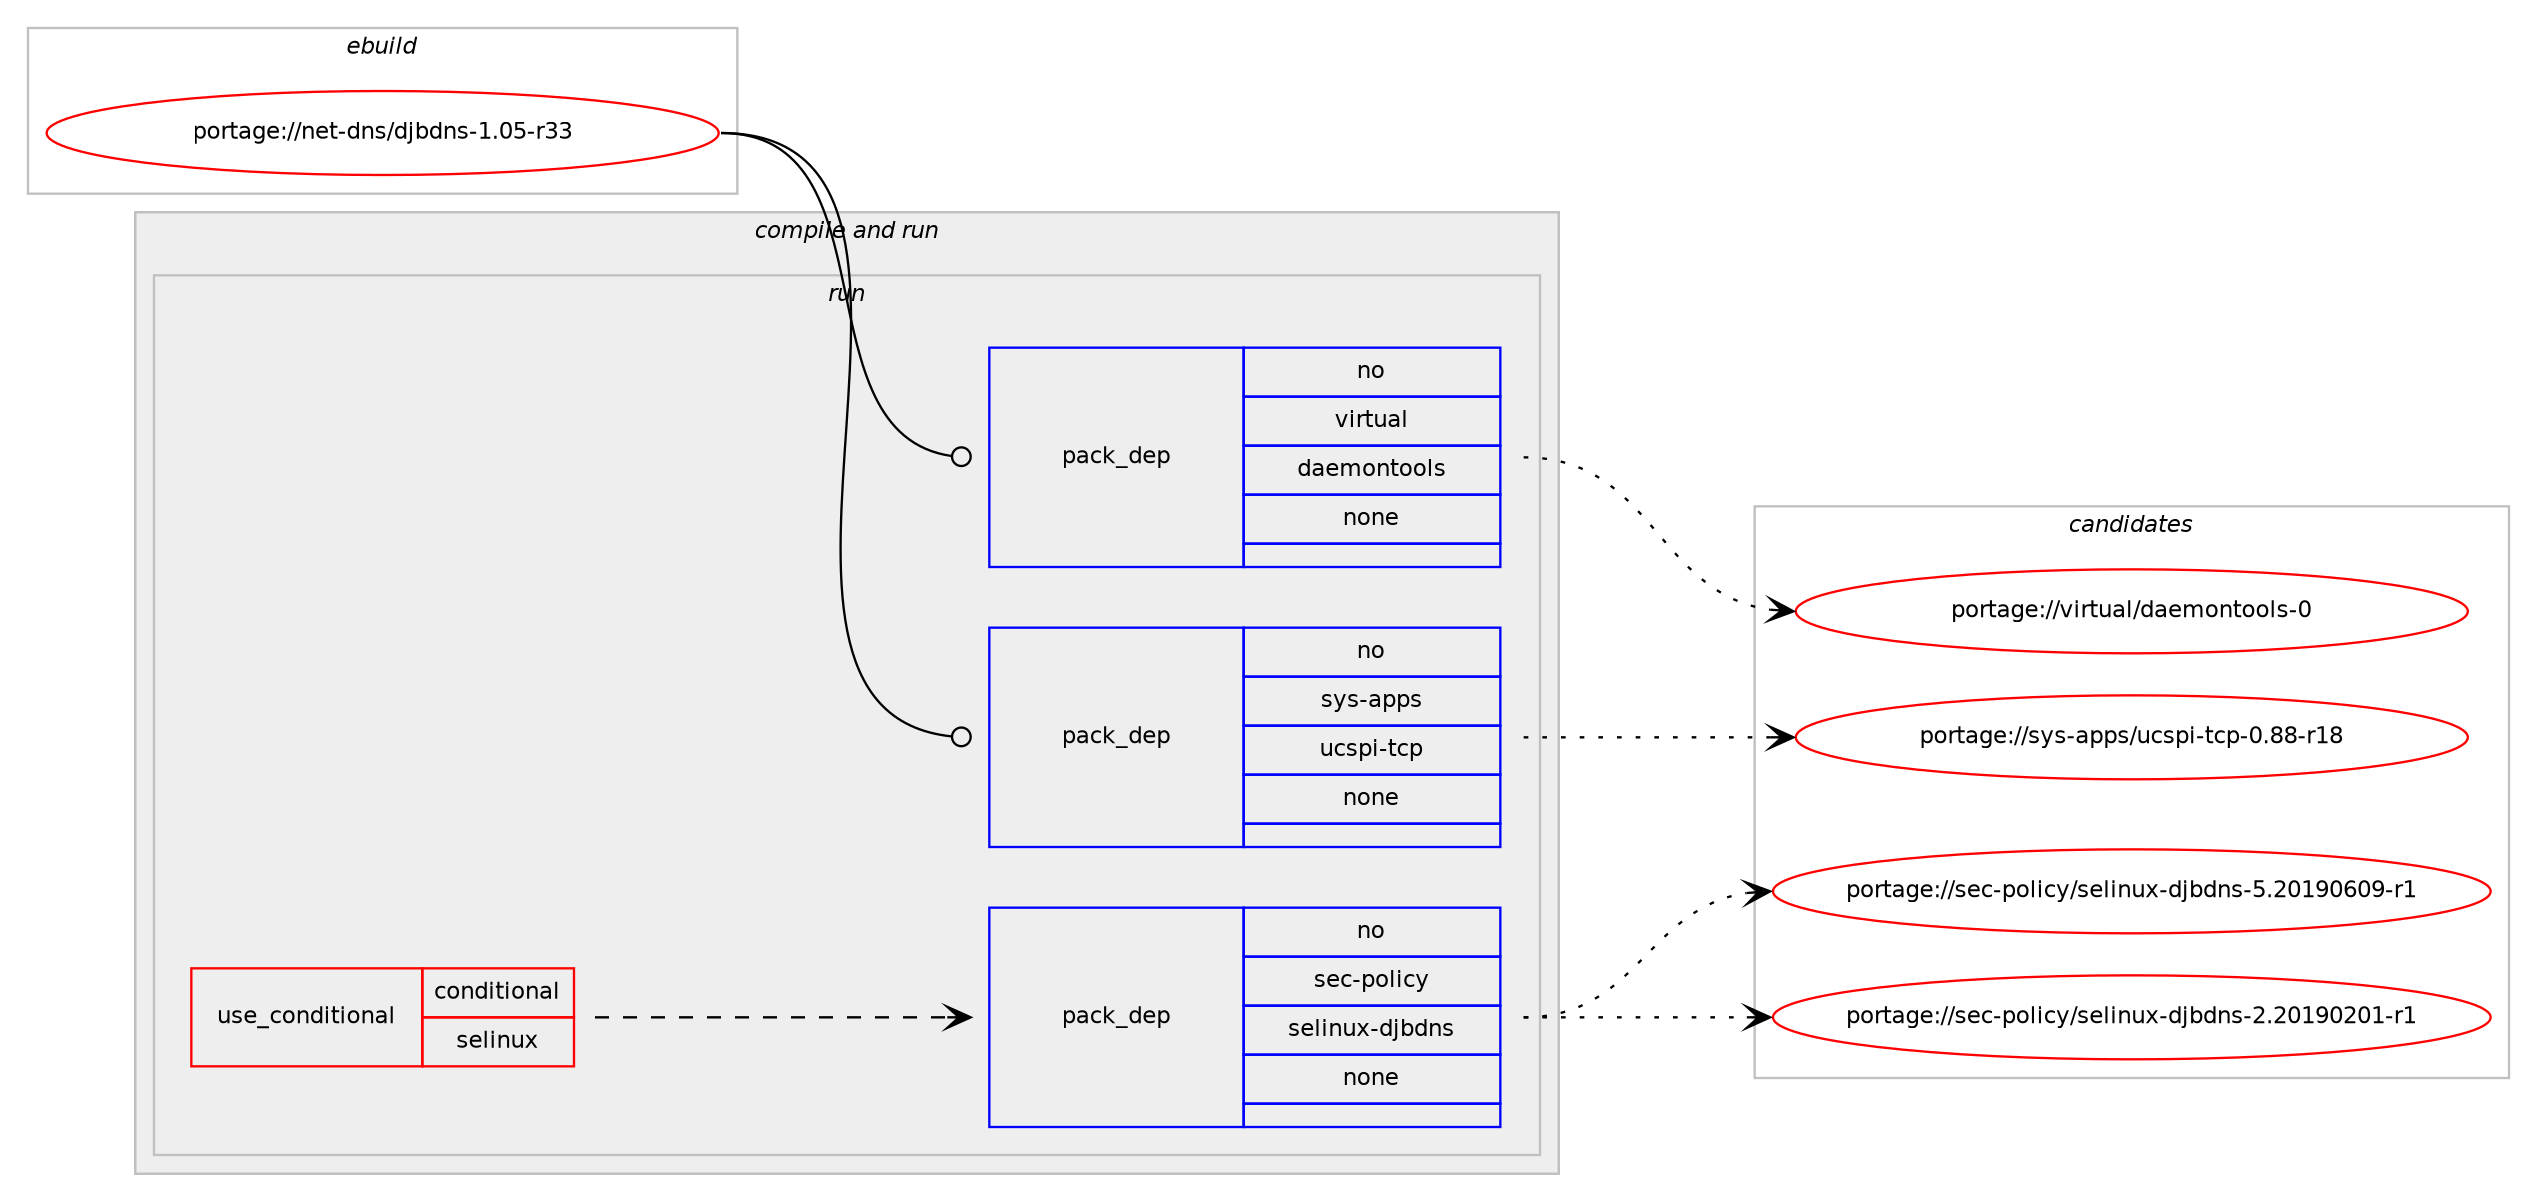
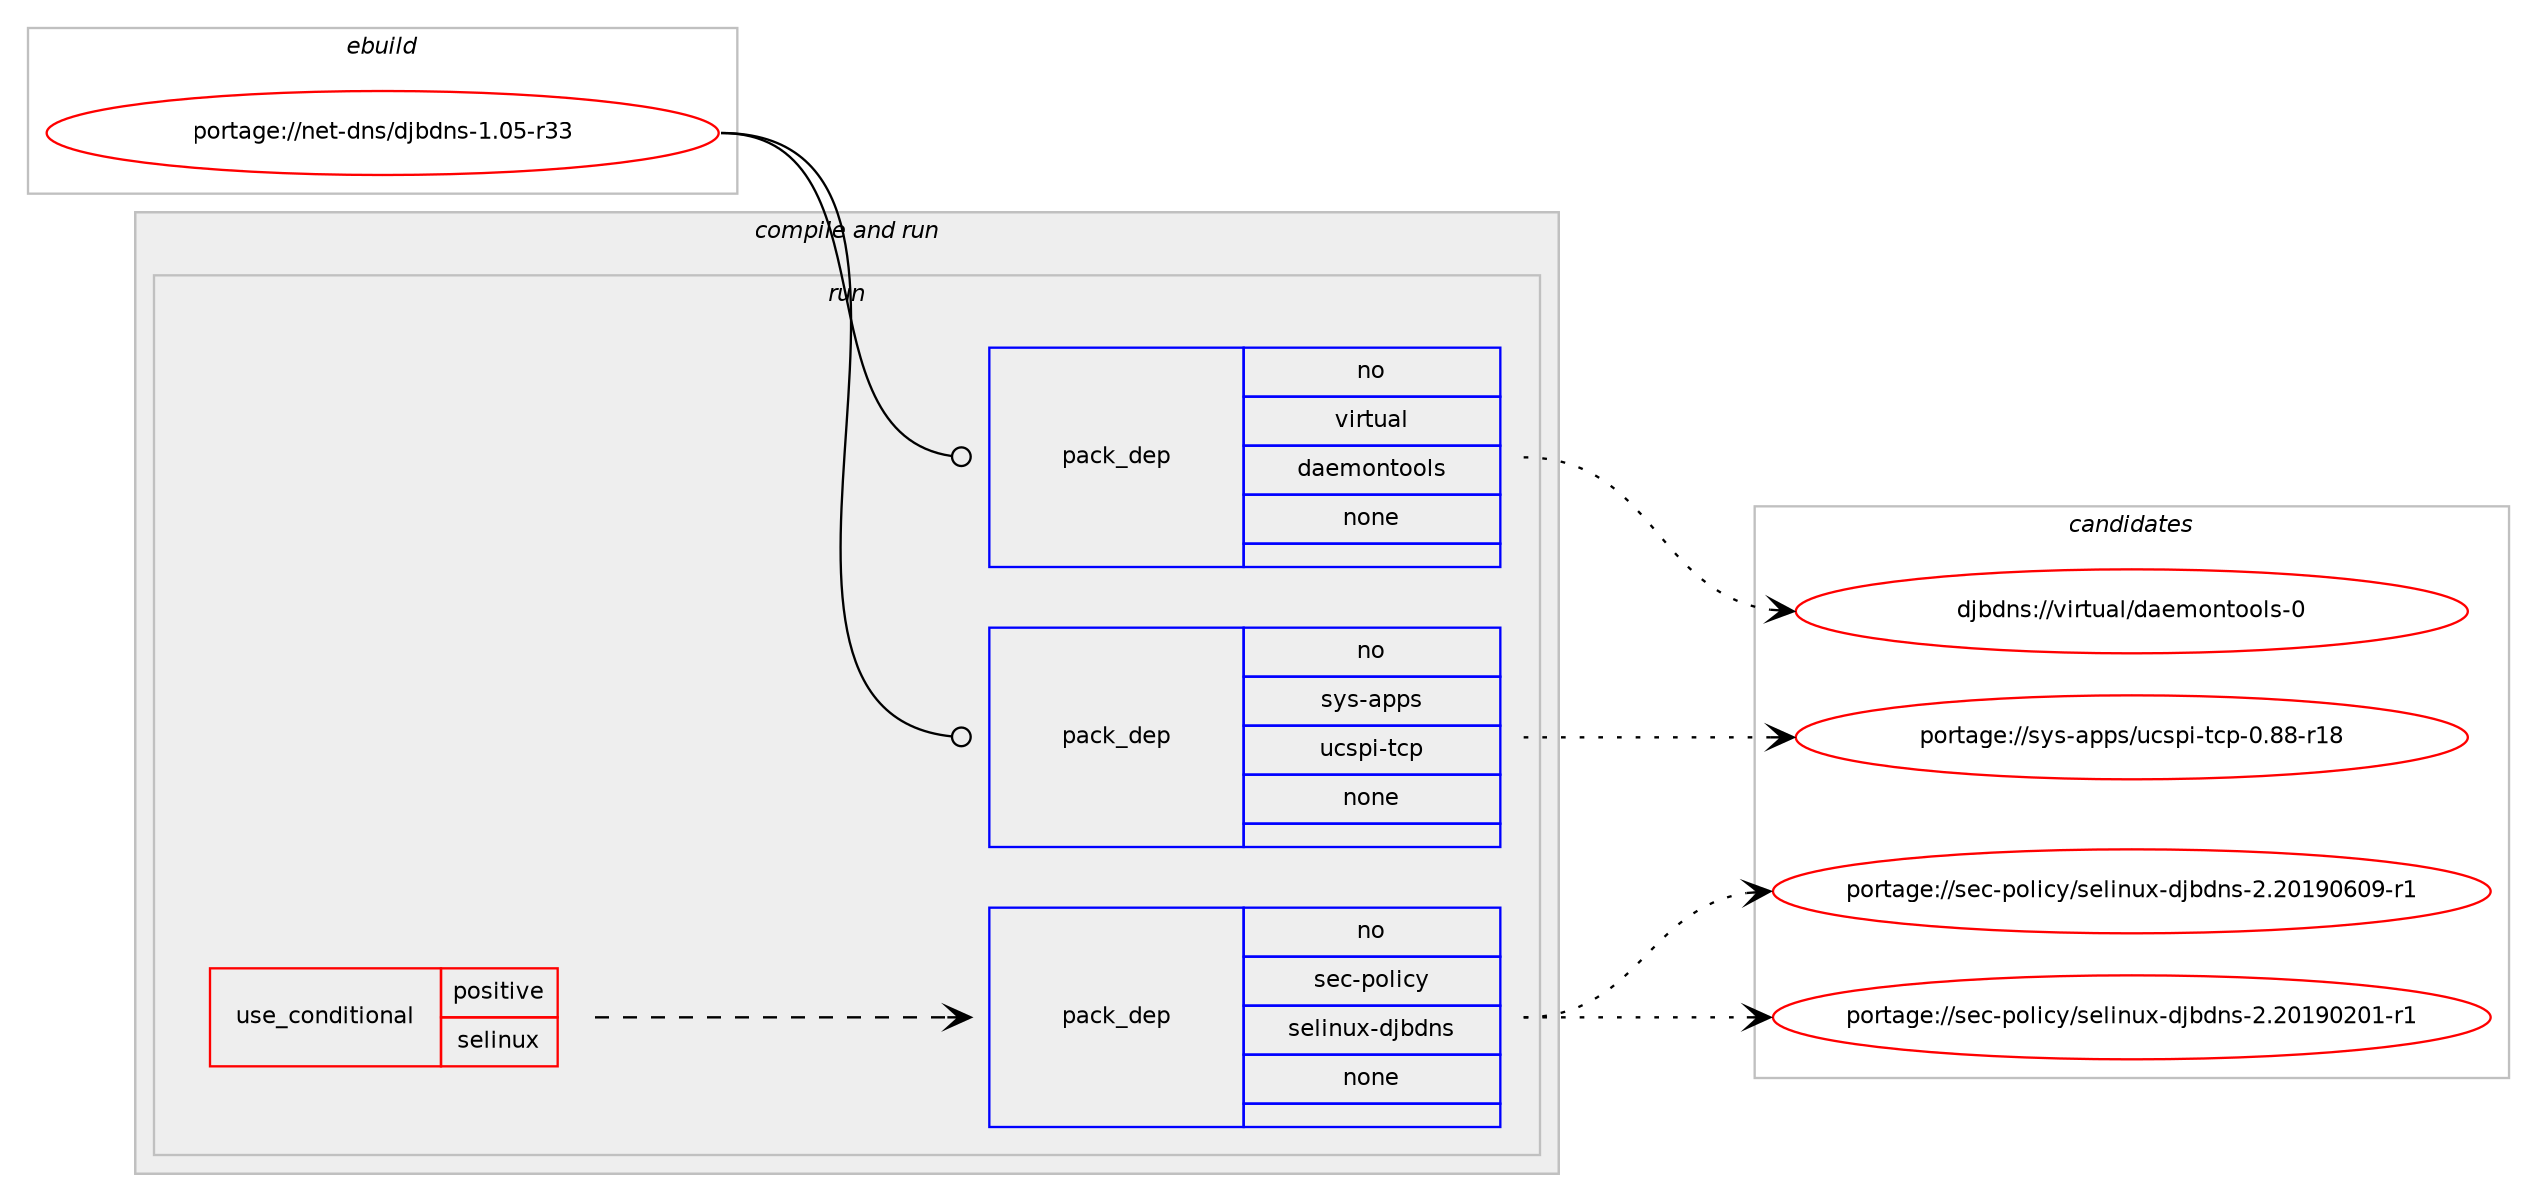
node "portage://virtual/daemontools-0": label "portage://virtual/daemontools-0" -> "djbdns://virtual/daemontools-0"
node "portage://sec-policy/selinux-djbdns-5.20190609-r1": label "portage://sec-policy/selinux-djbdns-5.20190609-r1" -> "portage://sec-policy/selinux-djbdns-2.20190609-r1"
node "use_conditional": text "conditional" -> "positive"
